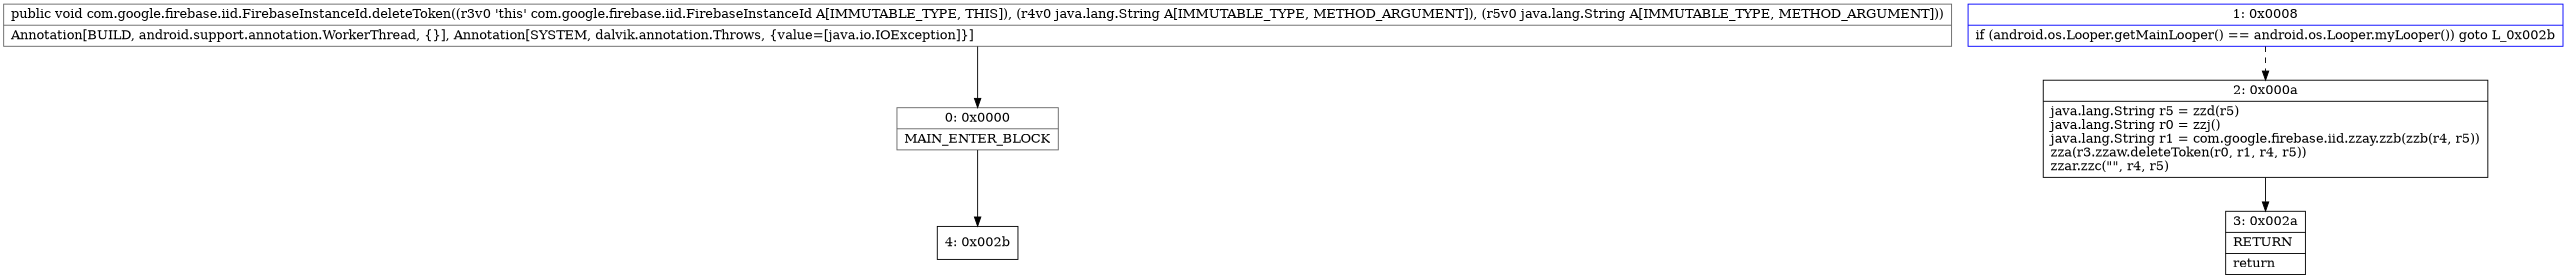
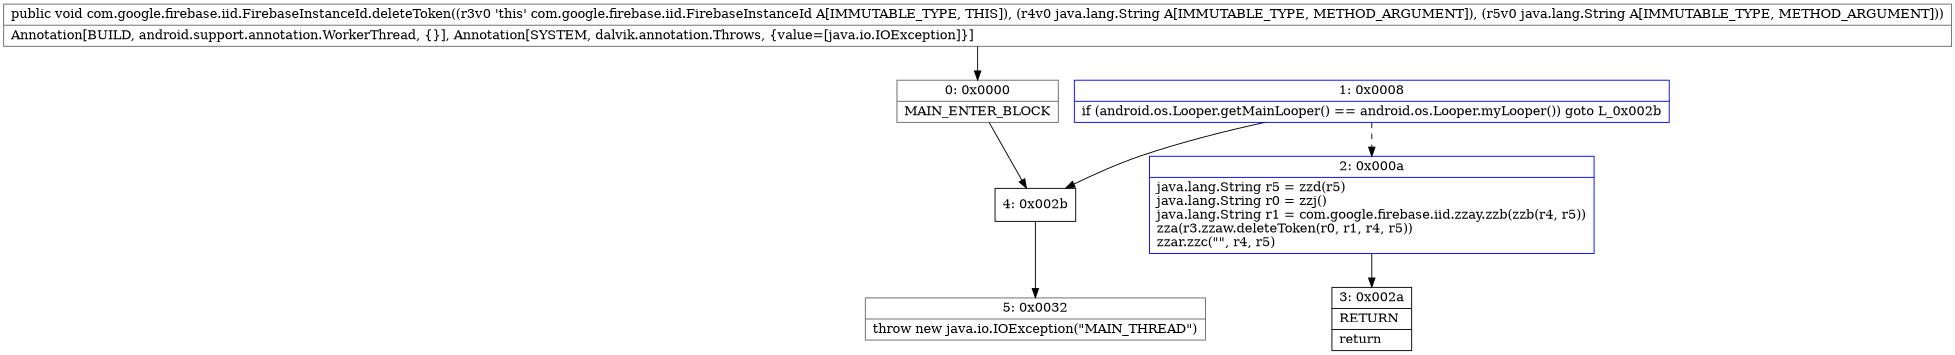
node "2: 0x000a": color black -> blue
edge "1: 0x0008" -> "4: 0x002b": added
node "5: 0x0032": added
